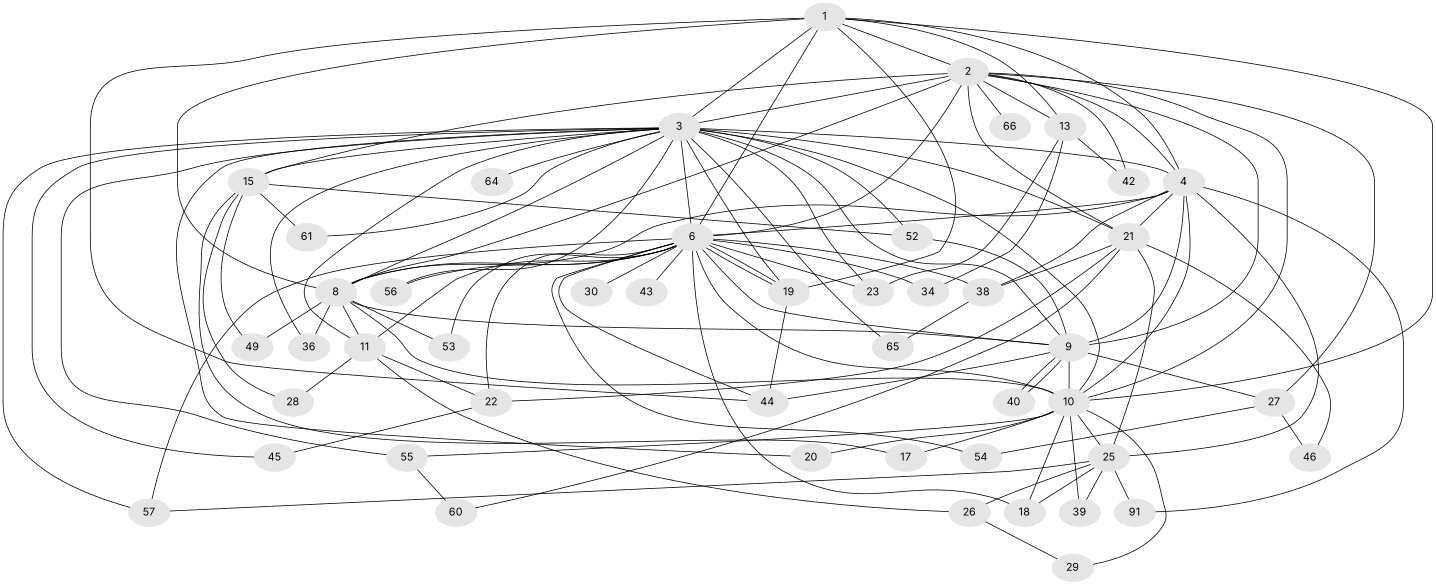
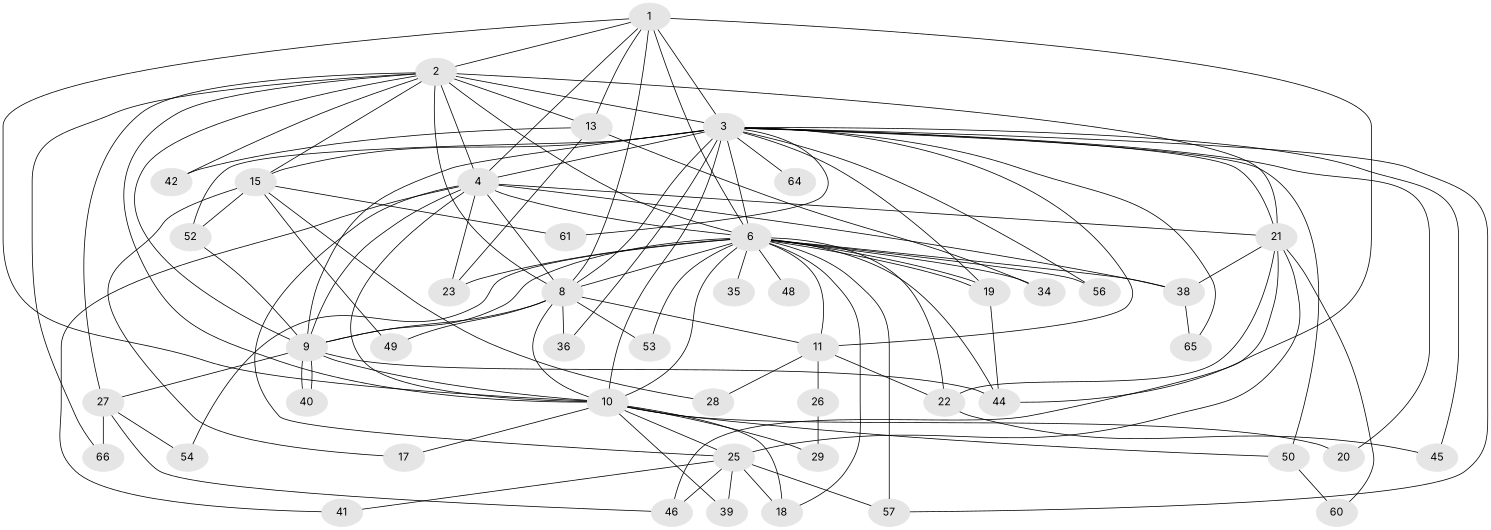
edge "3" -- "23": now "4" -- "23"
edge "1" -- "19": removed
node "30": label "30" -> "35"
node "43": label "43" -> "48"
edge "27" -- "66": added
node "55": label "55" -> "50"
edge "25" -- "26": now "25" -- "46"
node "91": label "91" -> "41"
